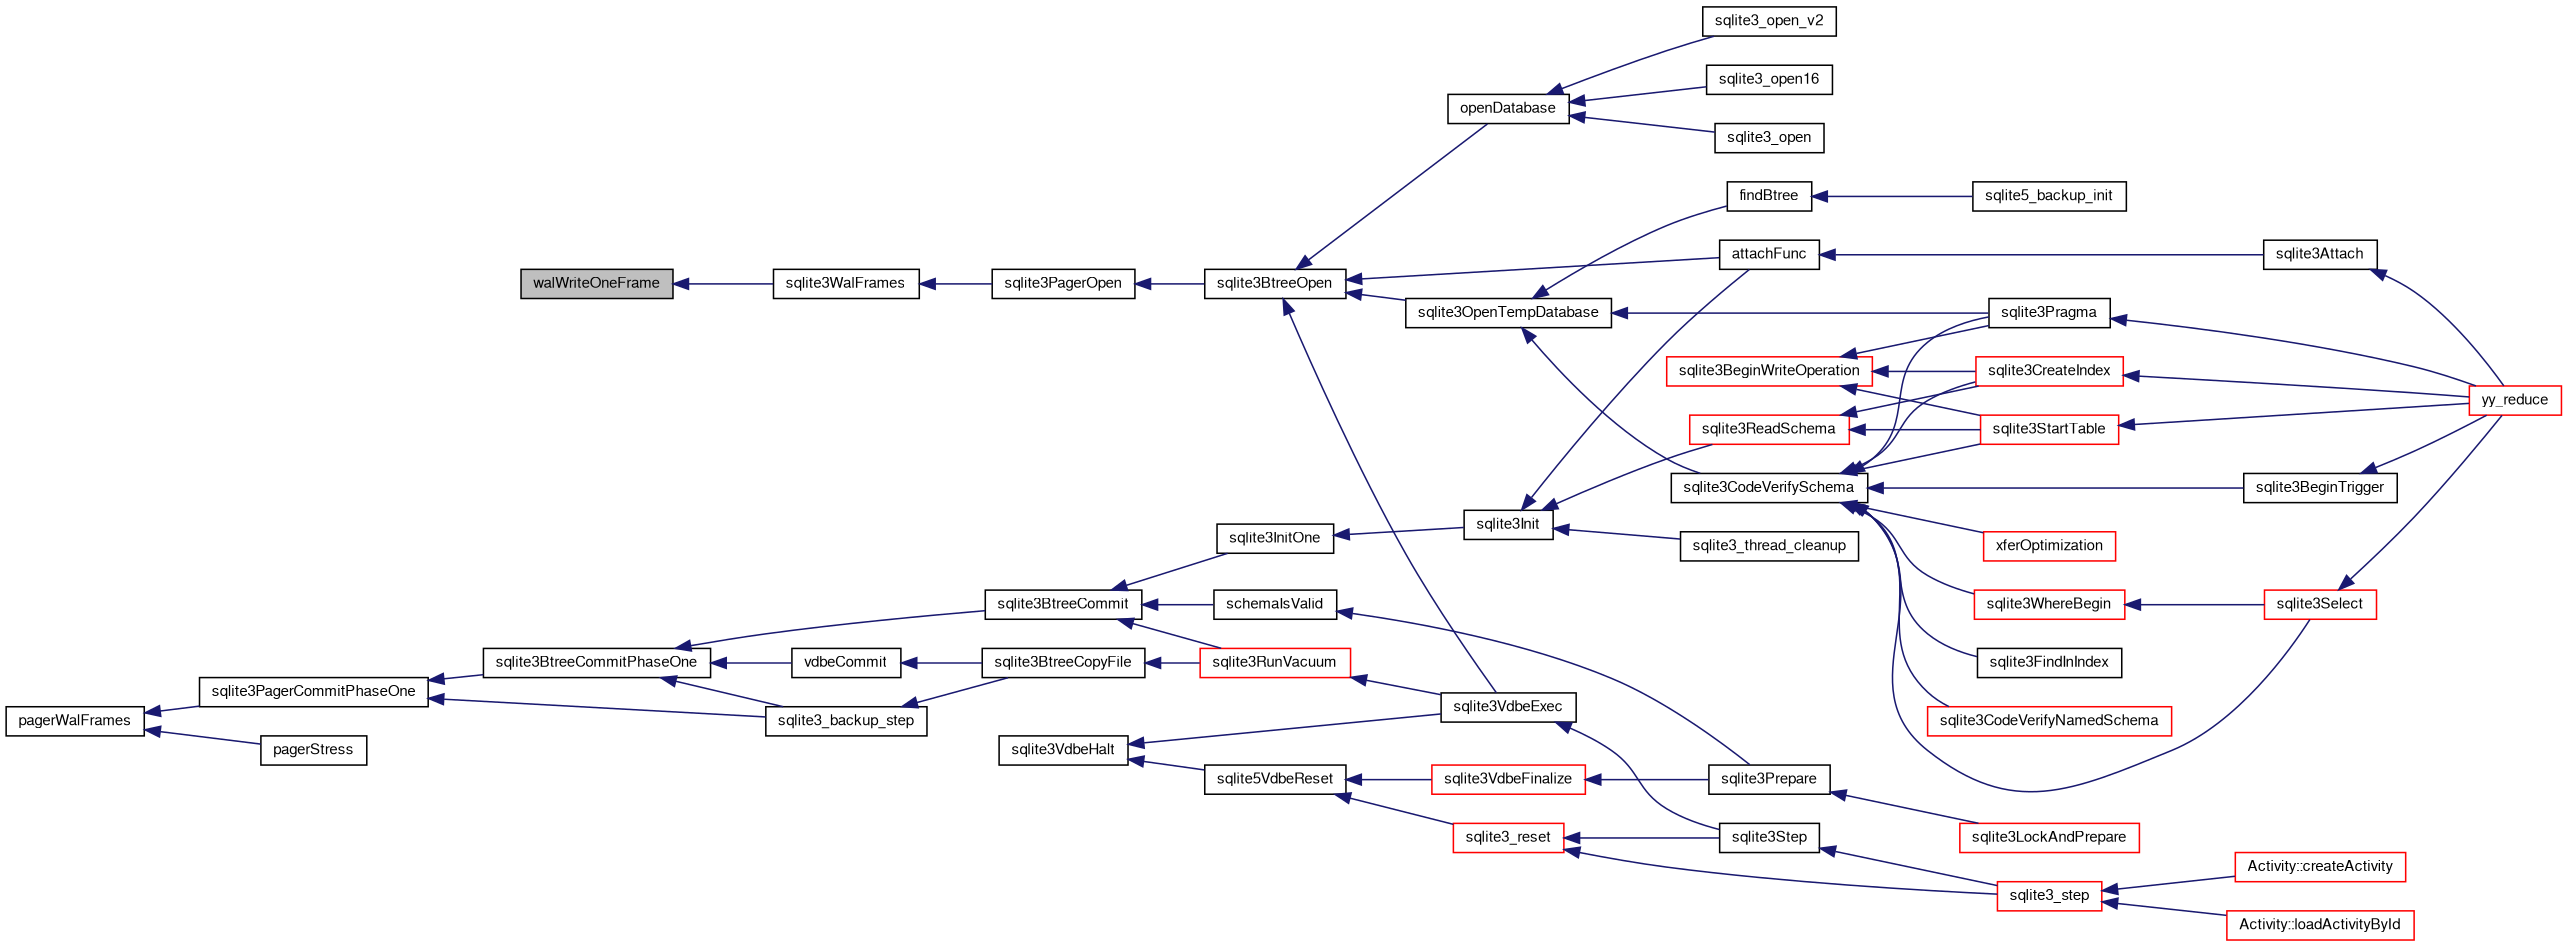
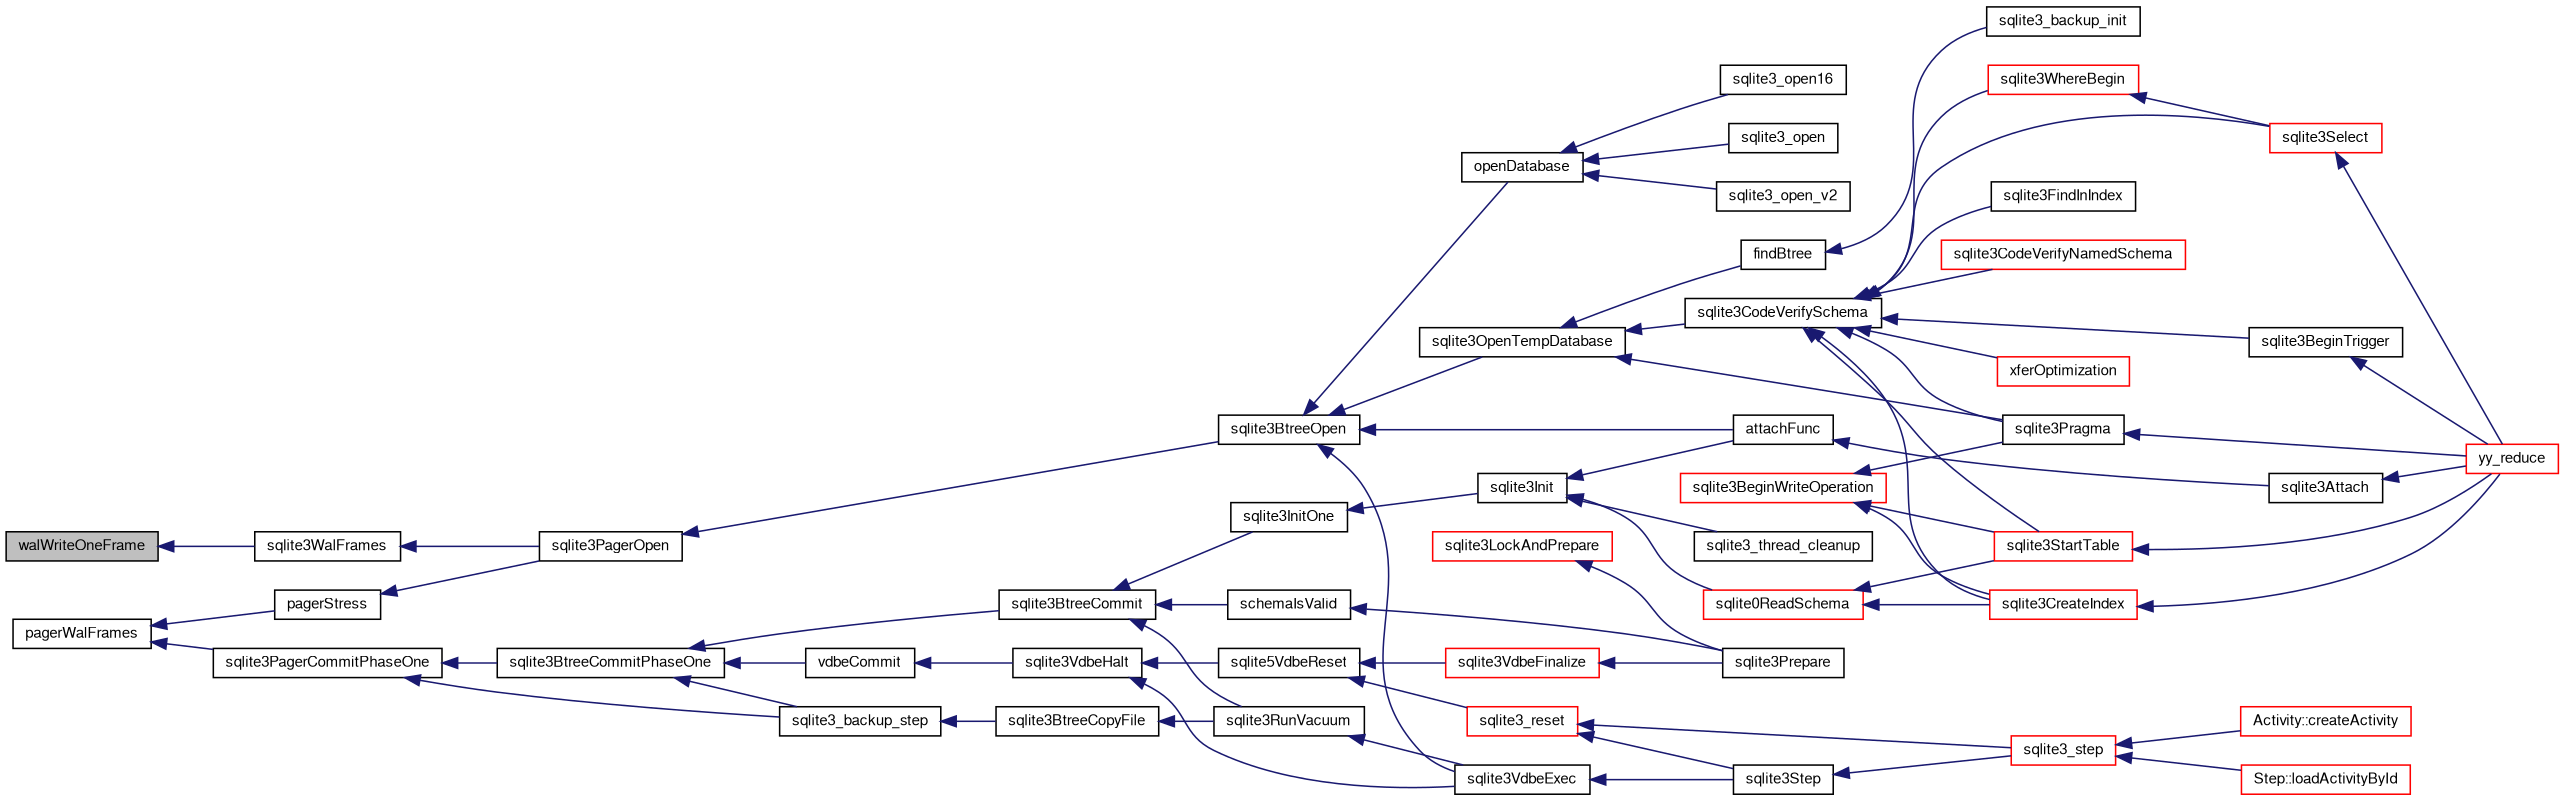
node "sqlite5_backup_init": label "sqlite5_backup_init" -> "sqlite3_backup_init"
node "sqlite3ReadSchema": label "sqlite3ReadSchema" -> "sqlite0ReadSchema"
edge "sqlite3PagerOpen" -> "pagerStress": added
edge "sqlite3BtreeCopyFile" -> "vdbeCommit": now "sqlite3VdbeHalt" -> "vdbeCommit"
node "sqlite3RunVacuum": color red -> black
edge "sqlite3LockAndPrepare" -> "sqlite3Prepare": reversed
node "Activity::loadActivityById": label "Activity::loadActivityById" -> "Step::loadActivityById"
